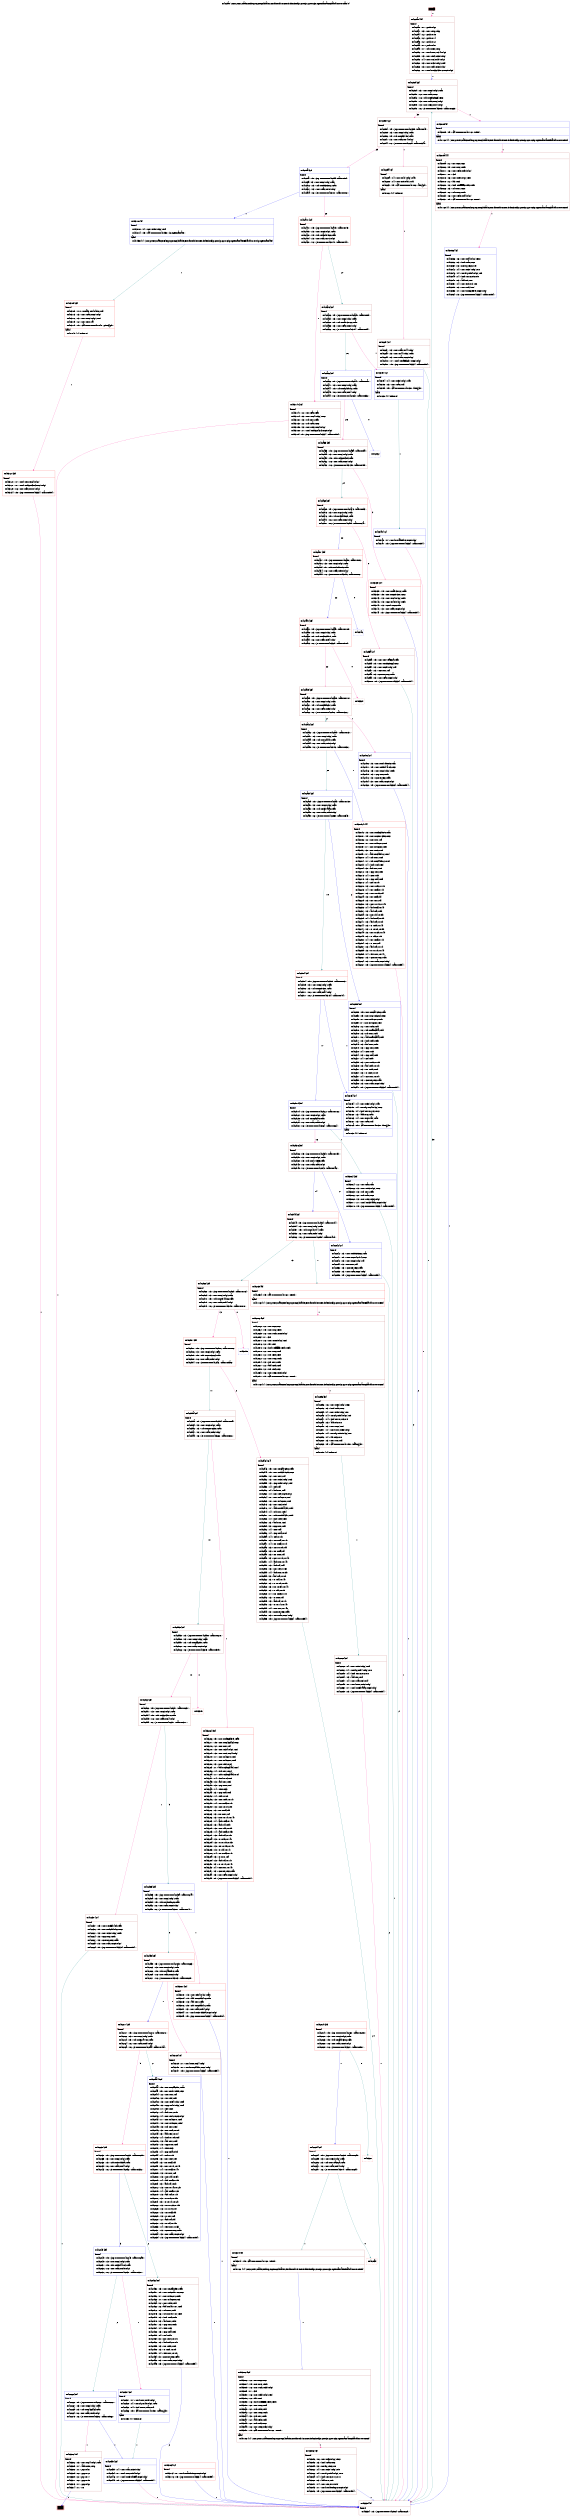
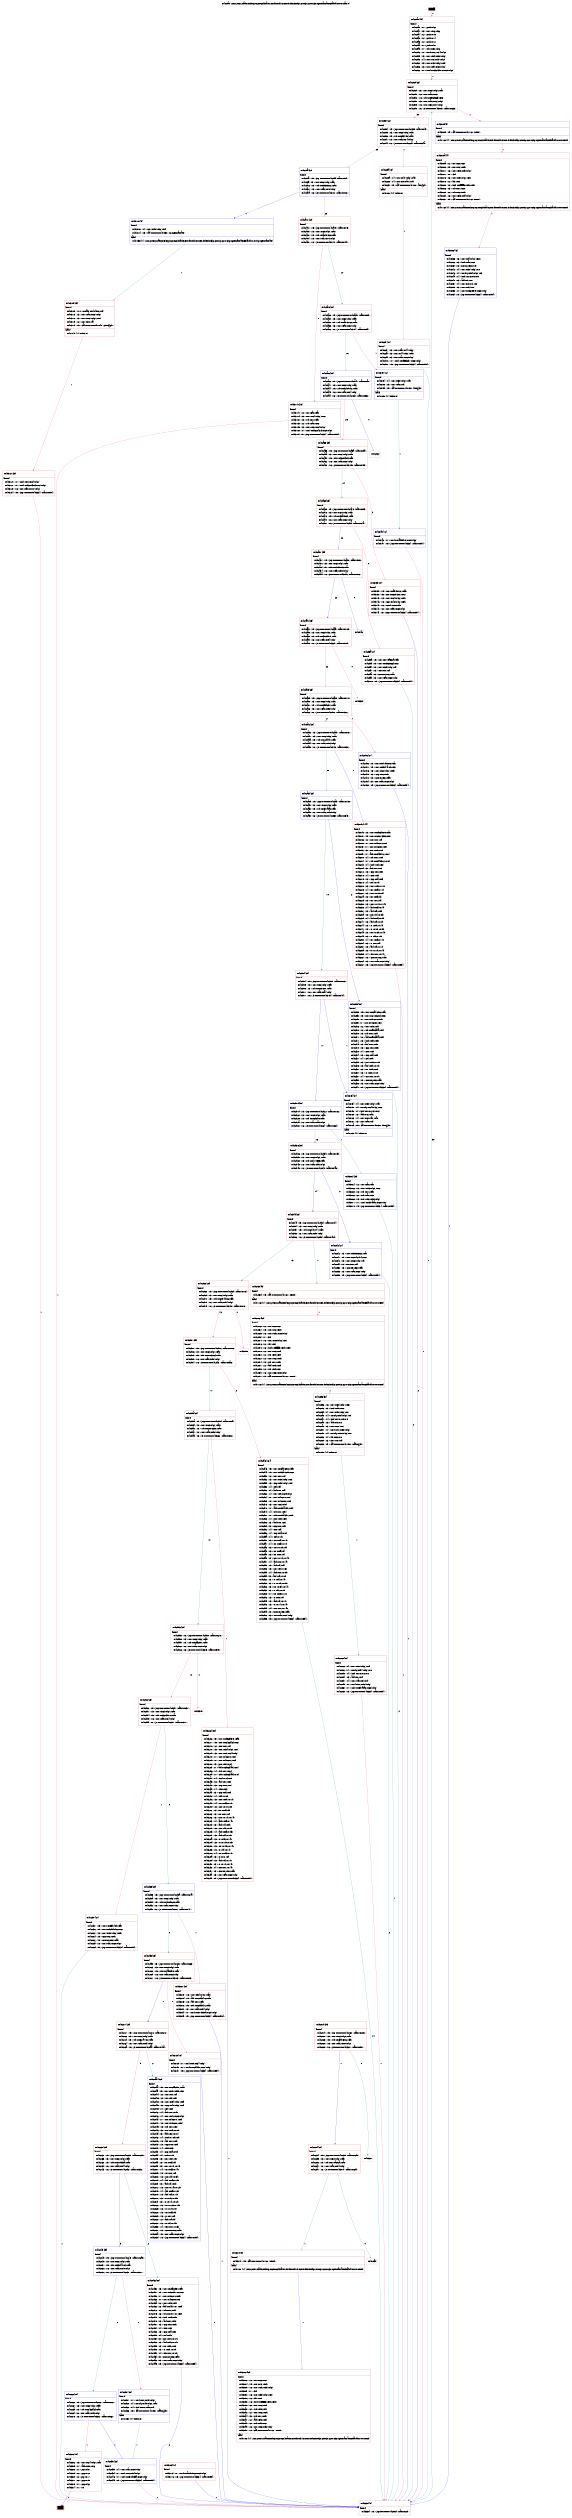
node "0x4030b6 [43]": removed
